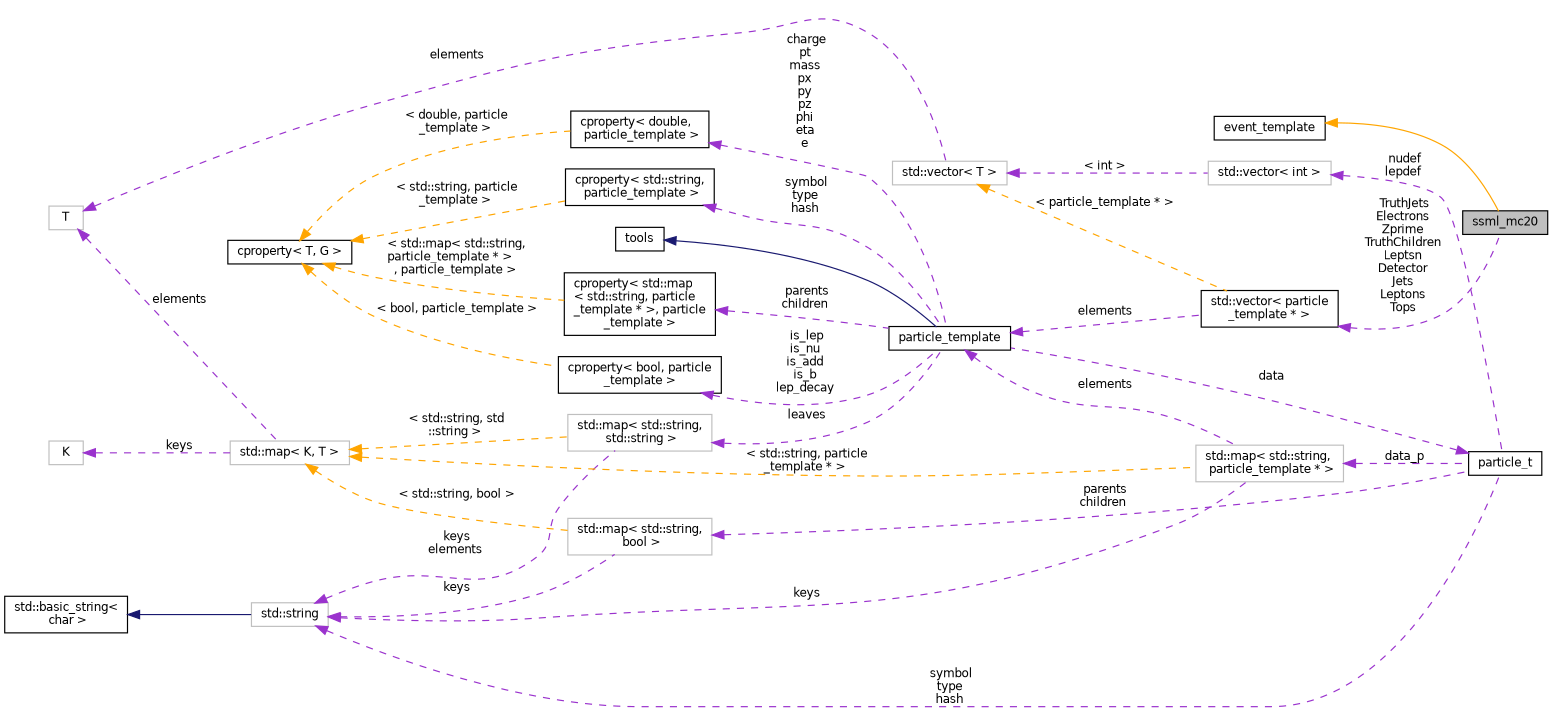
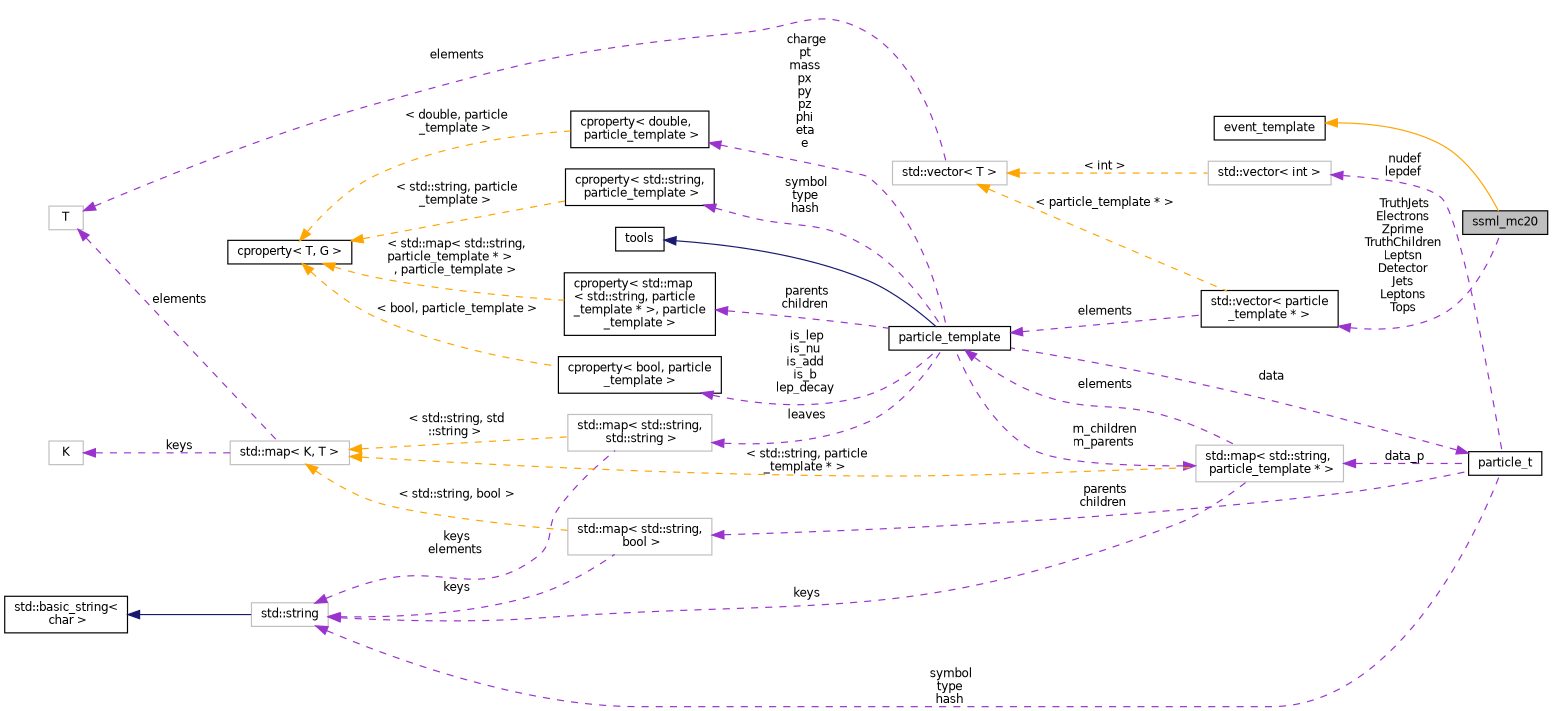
edge "std::vector< int >" -> "std::vector< T >": color darkorchid3 -> orange
edge "particle_template" -> "std::map< std::string, particle_template * >": added, label "m_children m_parents"
